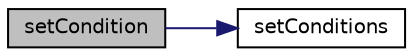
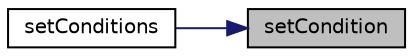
edge "setCondition" -> "setConditions": reversed
